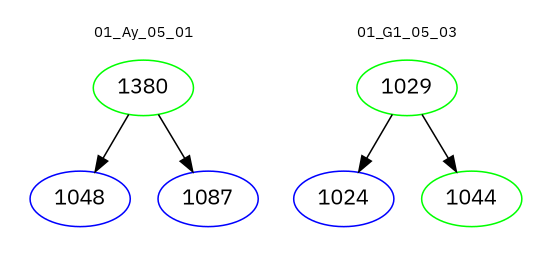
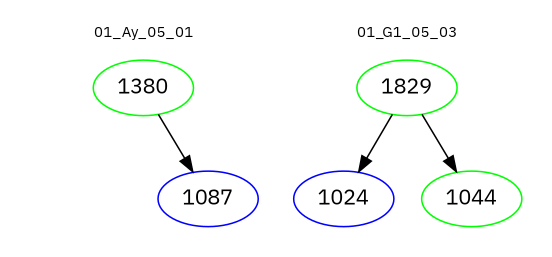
node "1029": label "1029" -> "1829"
node "1048": removed
